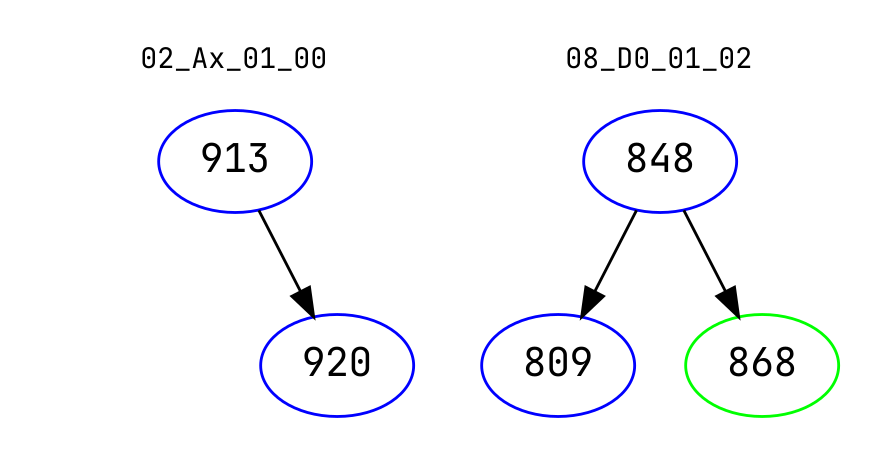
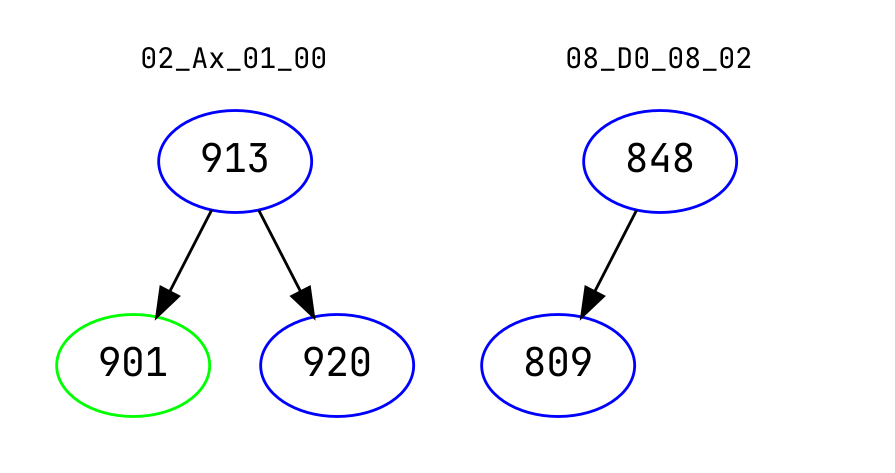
cluster "08_D0_01_02": label "08_D0_01_02" -> "08_D0_08_02"
node "901": added
node "868": removed
